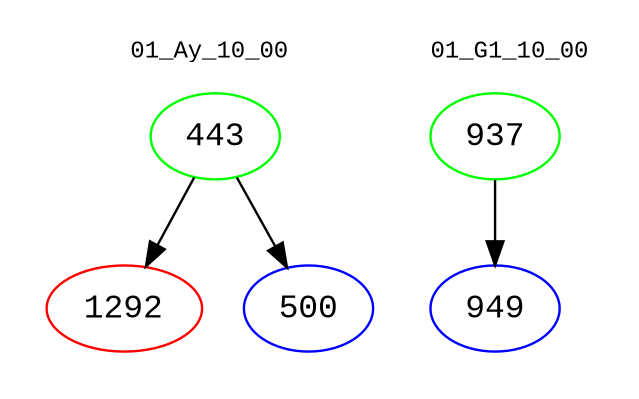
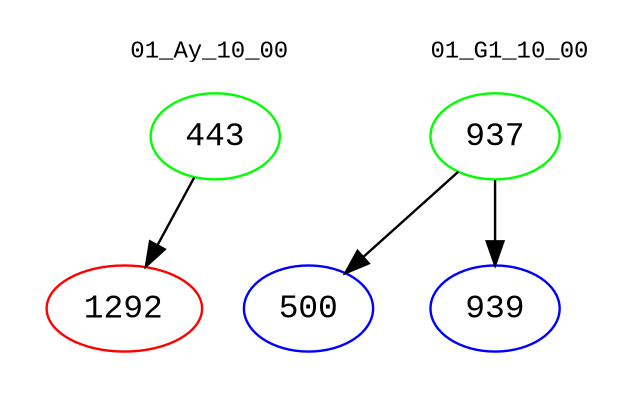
edge "443" -> "500": now "937" -> "500"
node "949": label "949" -> "939"
